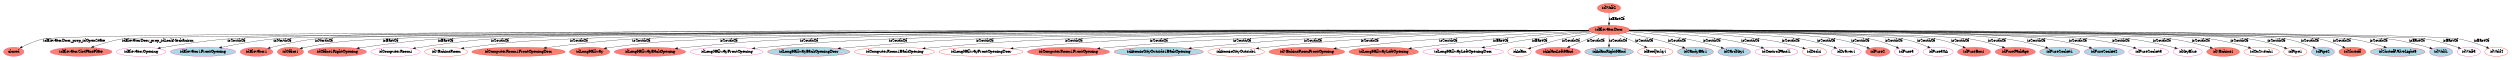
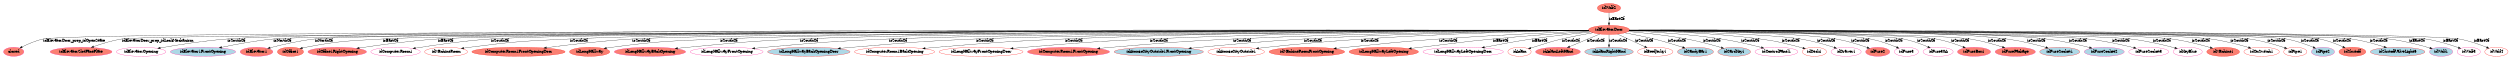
node "idAtomicCityOutside1BackOpening": label "idAtomicCityOutside1BackOpening" -> "idAtomicCityOutside1FrontOpening"
node "idCardKey1": color deeppink -> red
